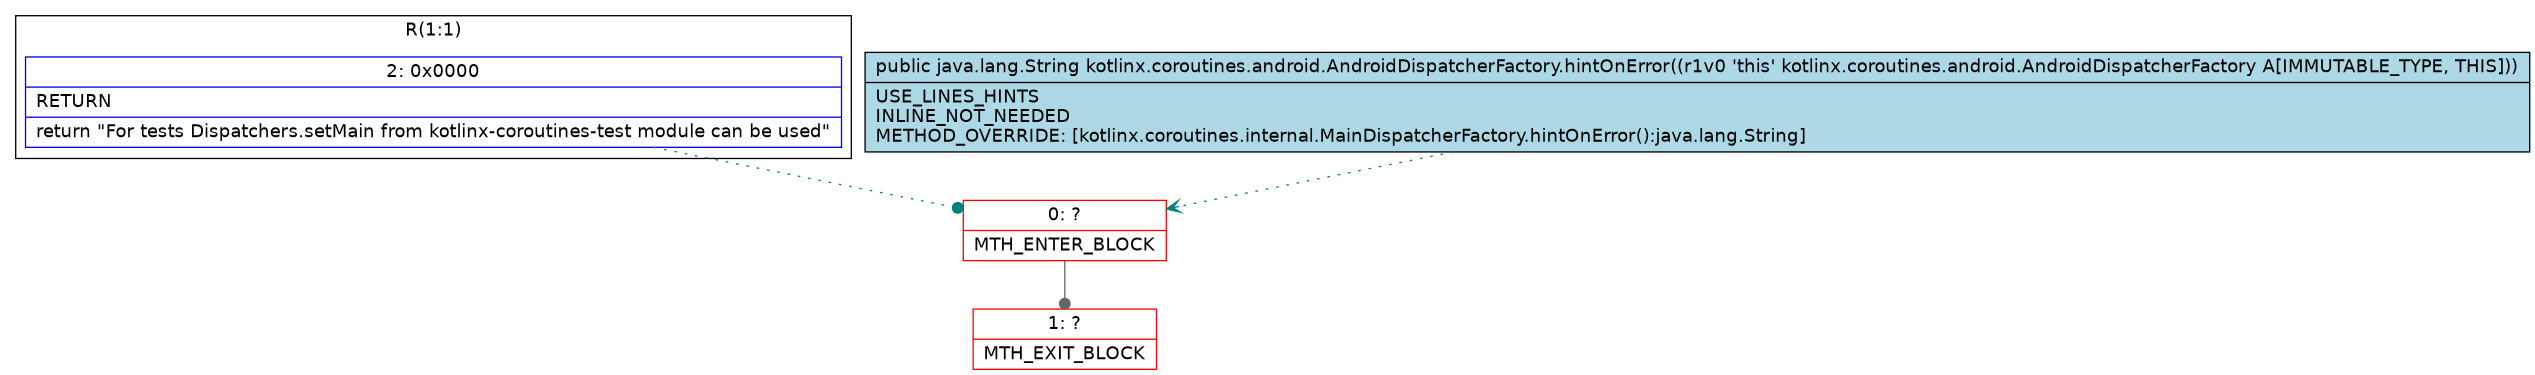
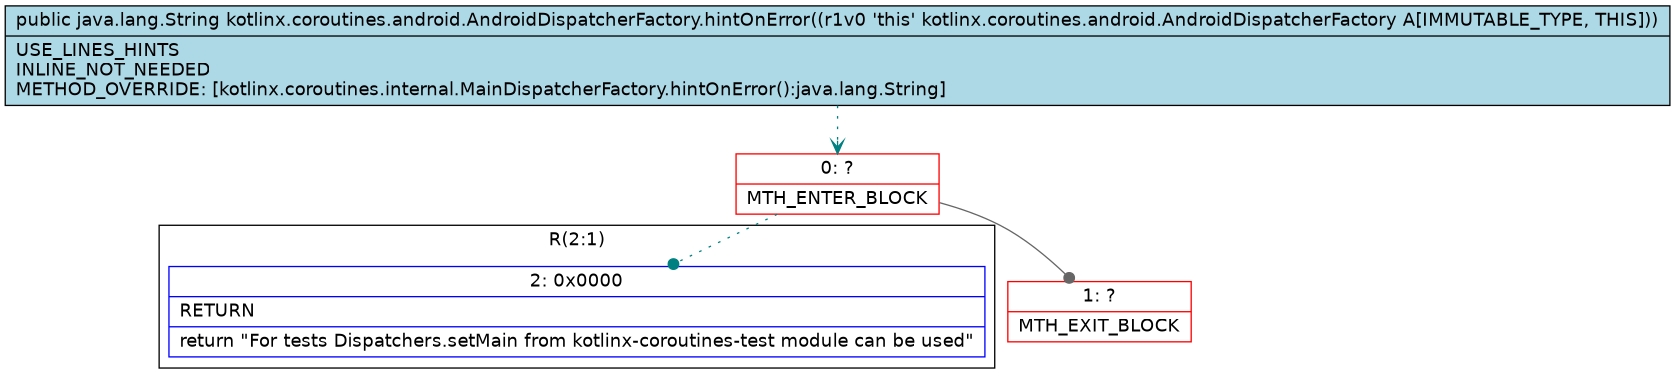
cluster "R(1:1)": label "R(1:1)" -> "R(2:1)"
edge "2: 0x0000" -> "0: ?": reversed
